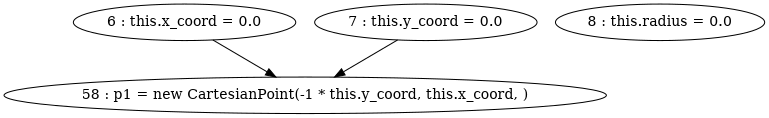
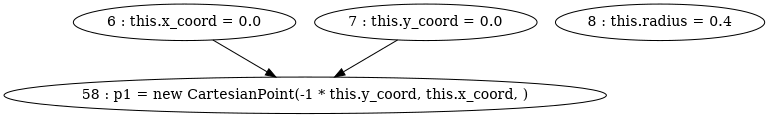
node "8 : this.radius = 0.0": label "8 : this.radius = 0.0" -> "8 : this.radius = 0.4"
